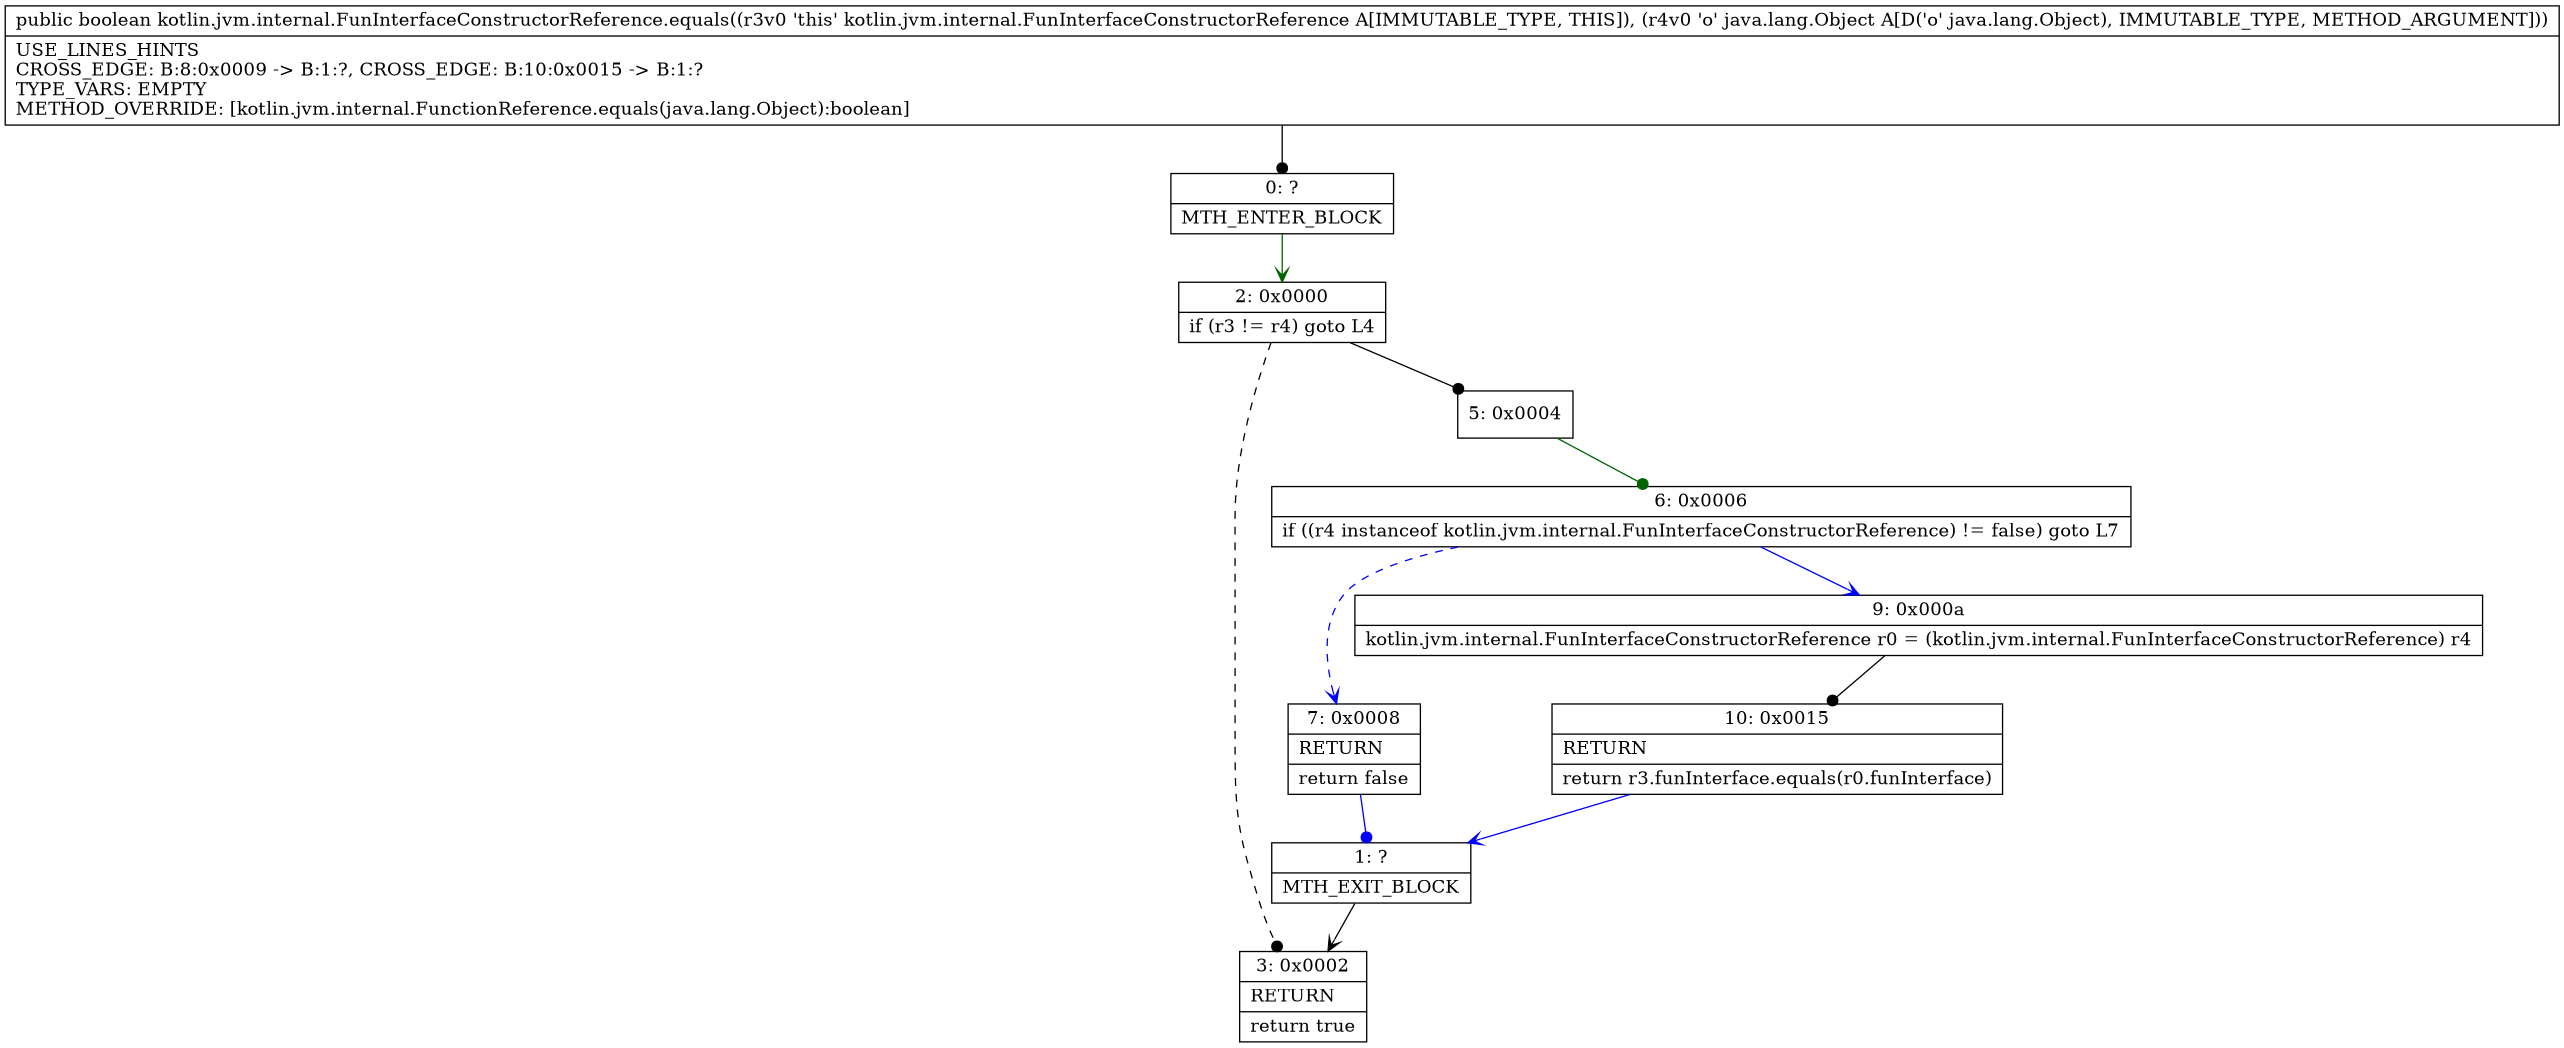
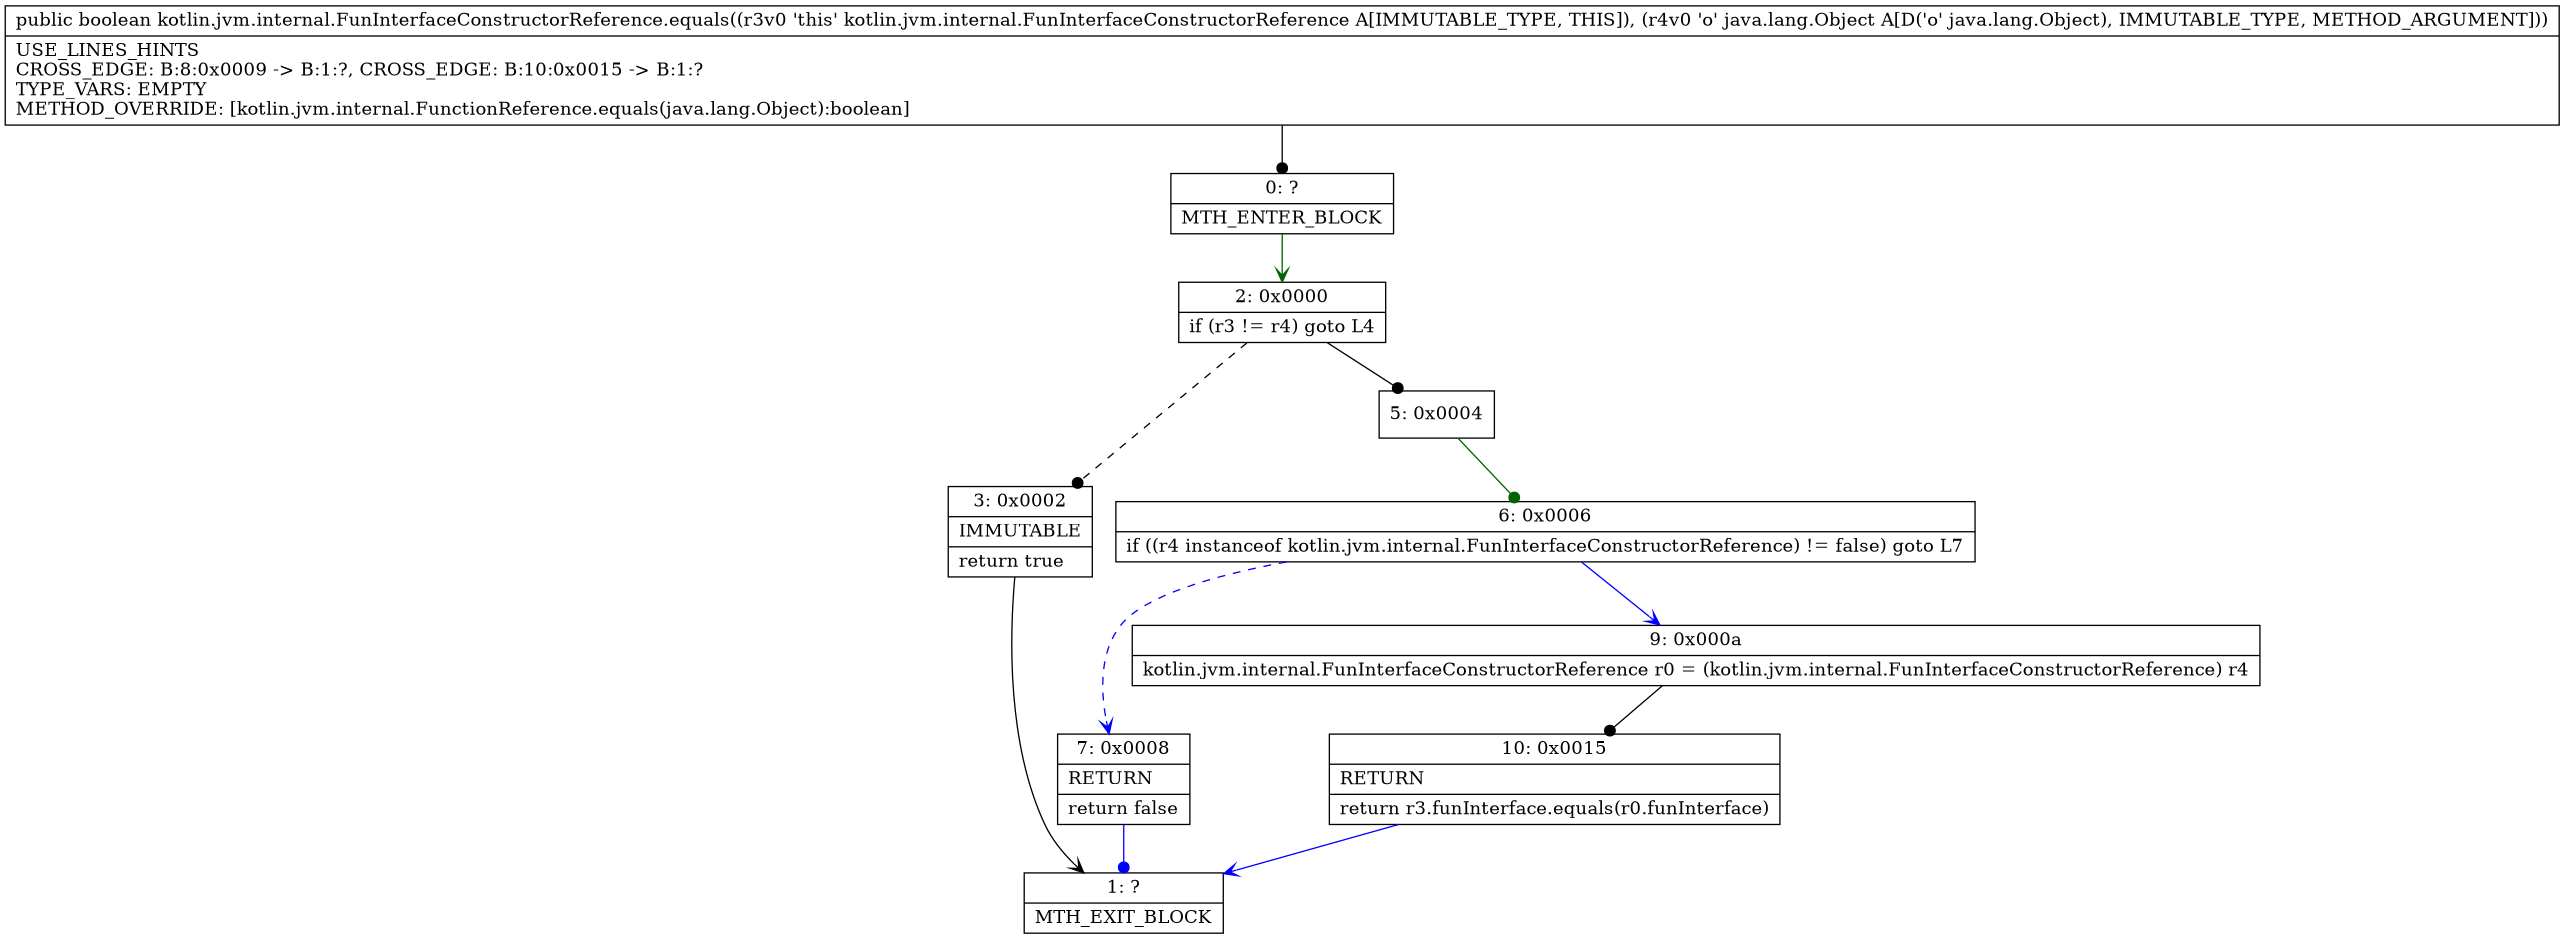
edge "1: ?" -> "3: 0x0002": reversed
node "3: 0x0002": text "RETURN" -> "IMMUTABLE"
